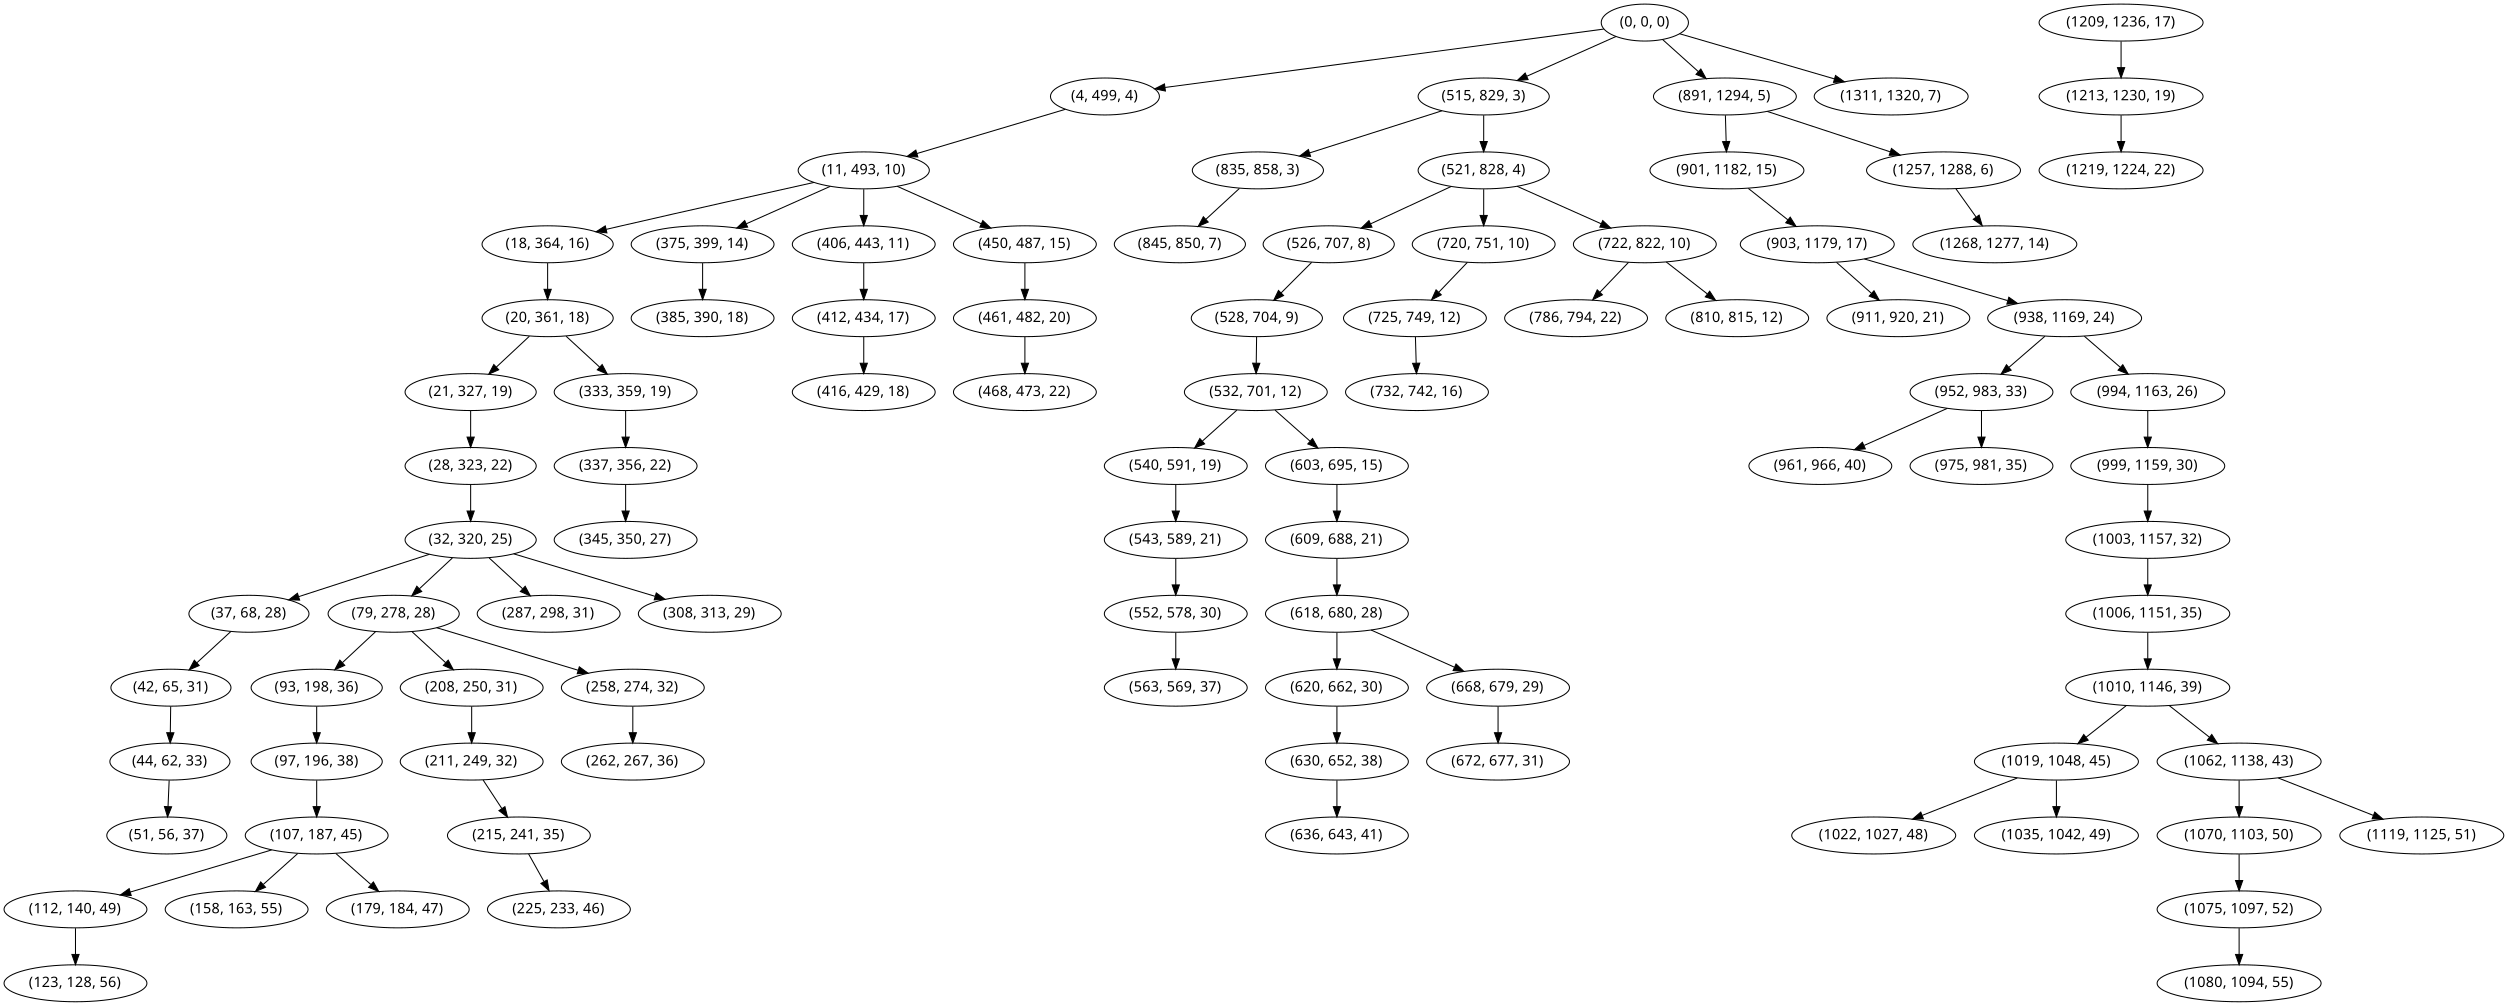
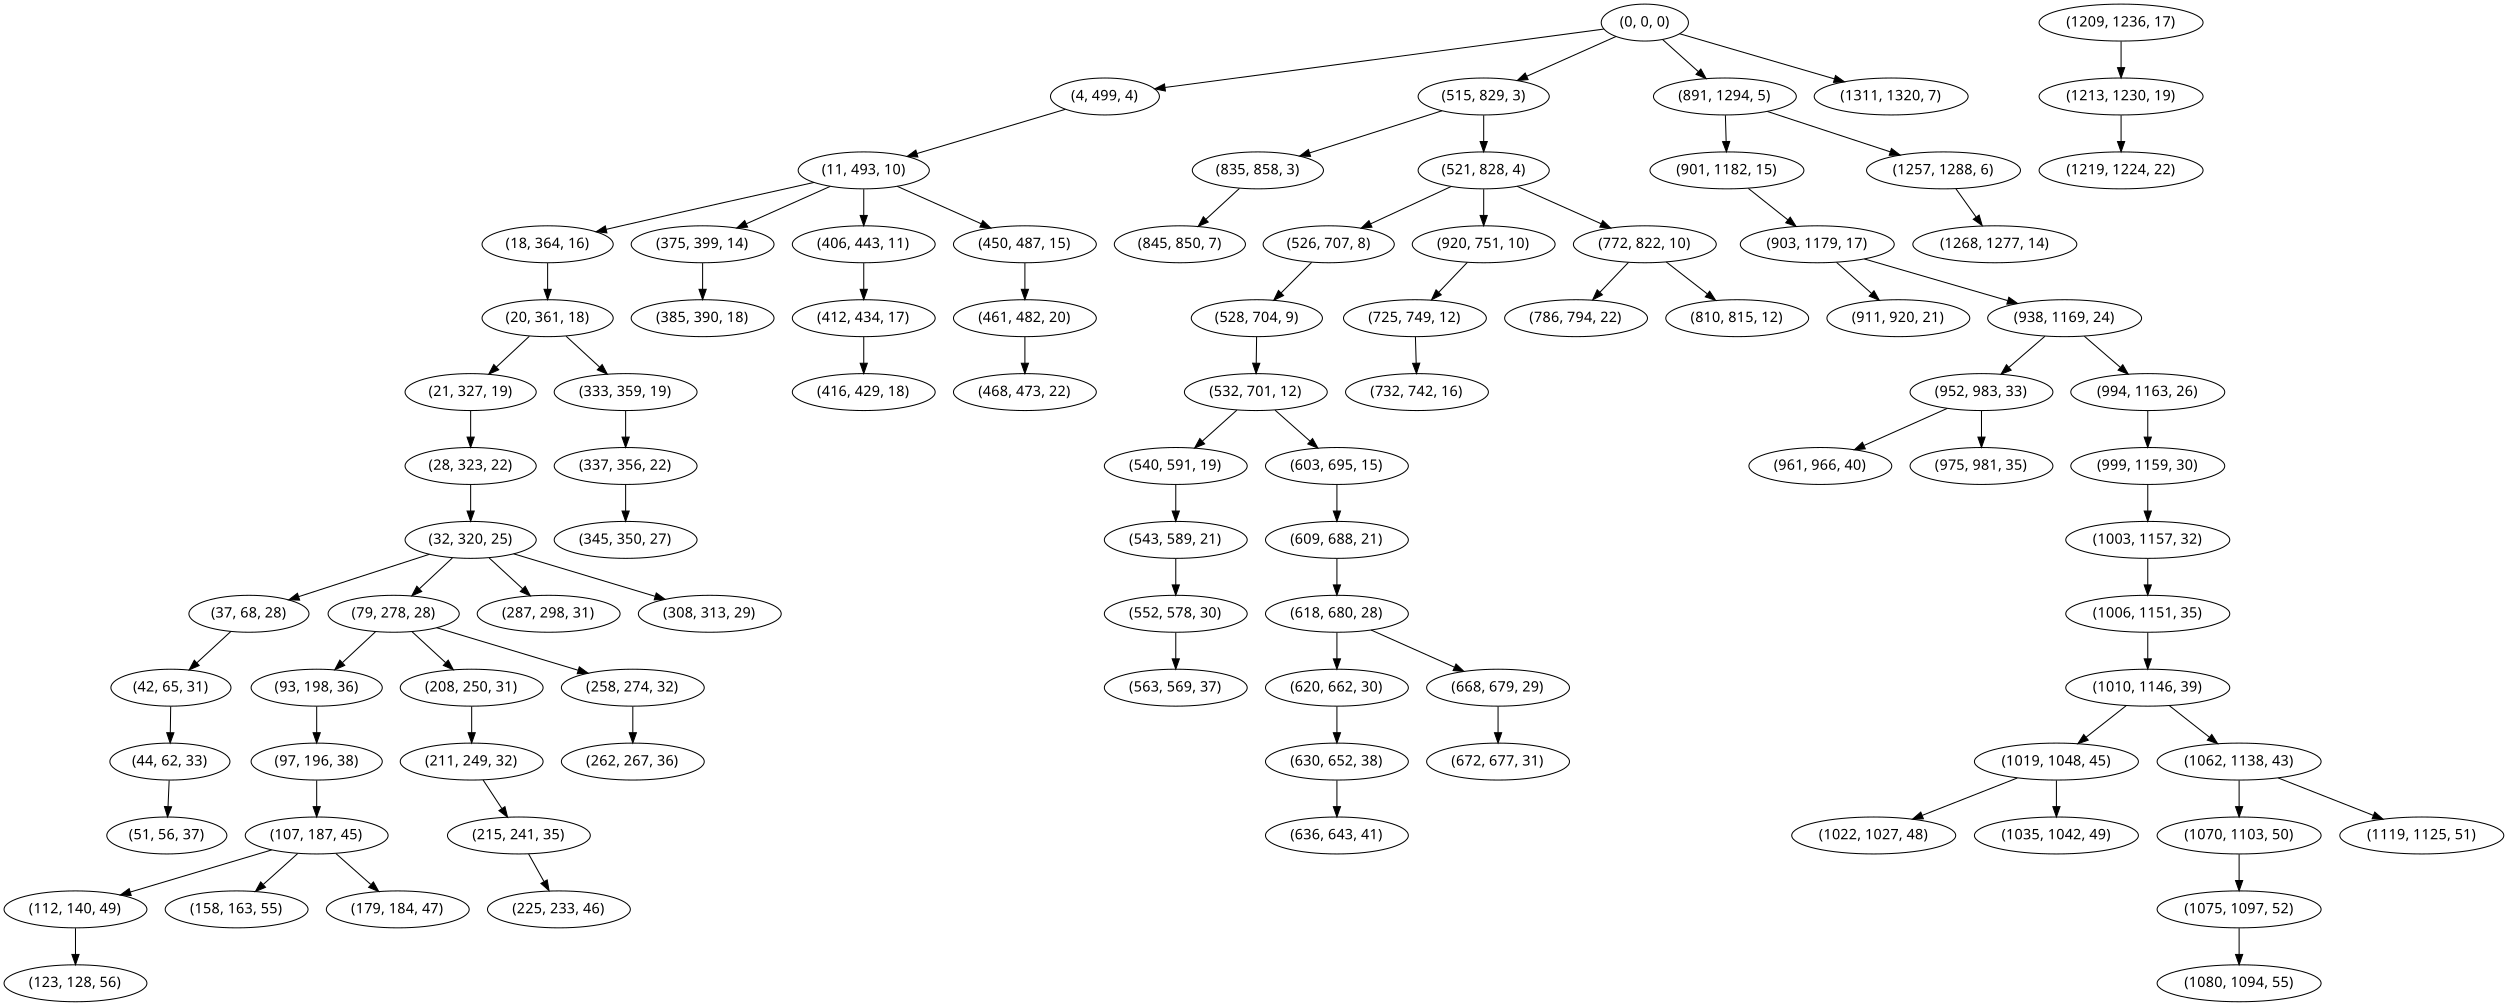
node "(720, 751, 10)": label "(720, 751, 10)" -> "(920, 751, 10)"
node "(722, 822, 10)": label "(722, 822, 10)" -> "(772, 822, 10)"
